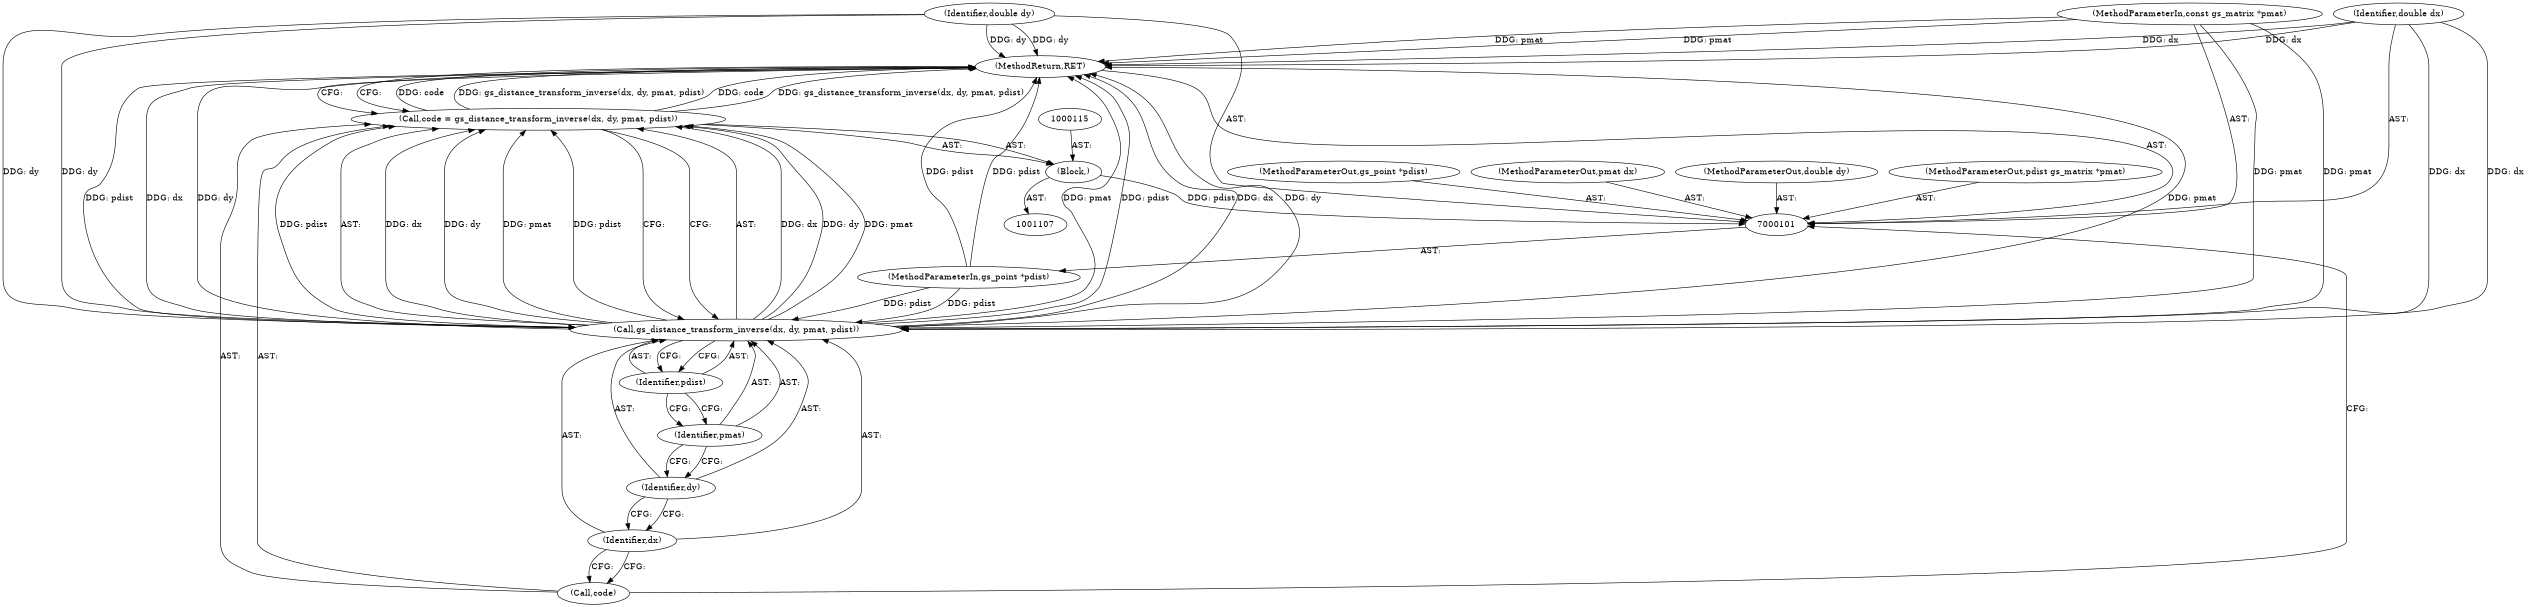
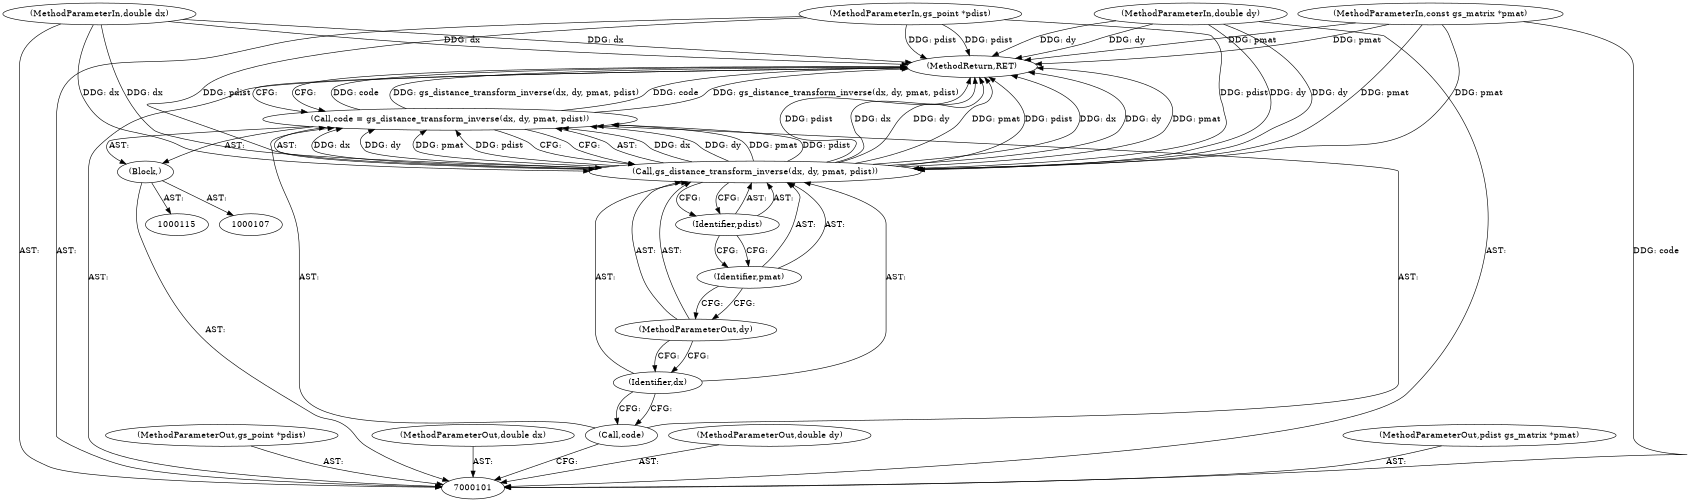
node "(Identifier,double dy)": label "(Identifier,double dy)" -> "(MethodParameterIn,double dy)"
node "(Identifier,double dx)": label "(Identifier,double dx)" -> "(MethodParameterIn,double dx)"
edge "(MethodParameterIn,const gs_matrix *pmat)" -> "7000101": label "AST: " -> "DDG: code"
edge "1000115" -> "(Block,)": reversed
node "(MethodParameterOut,pmat dx)": label "(MethodParameterOut,pmat dx)" -> "(MethodParameterOut,double dx)"
edge "(Block,)" -> "7000101": label "DDG: pdist" -> "AST: "
node "1001107": label "1001107" -> "1000107"
edge "7000101" -> "(MethodParameterIn,gs_point *pdist)": reversed
node "(Identifier,dy)": label "(Identifier,dy)" -> "(MethodParameterOut,dy)"
